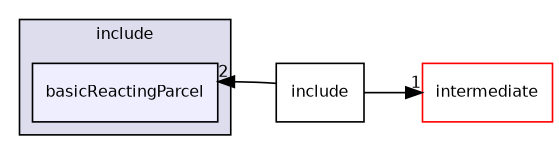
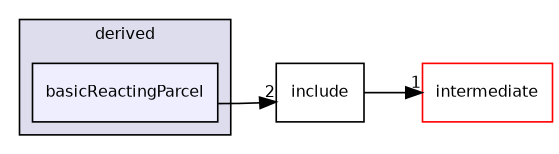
cluster "include": label "include" -> "derived"
edge "include" -> "basicReactingParcel": reversed
